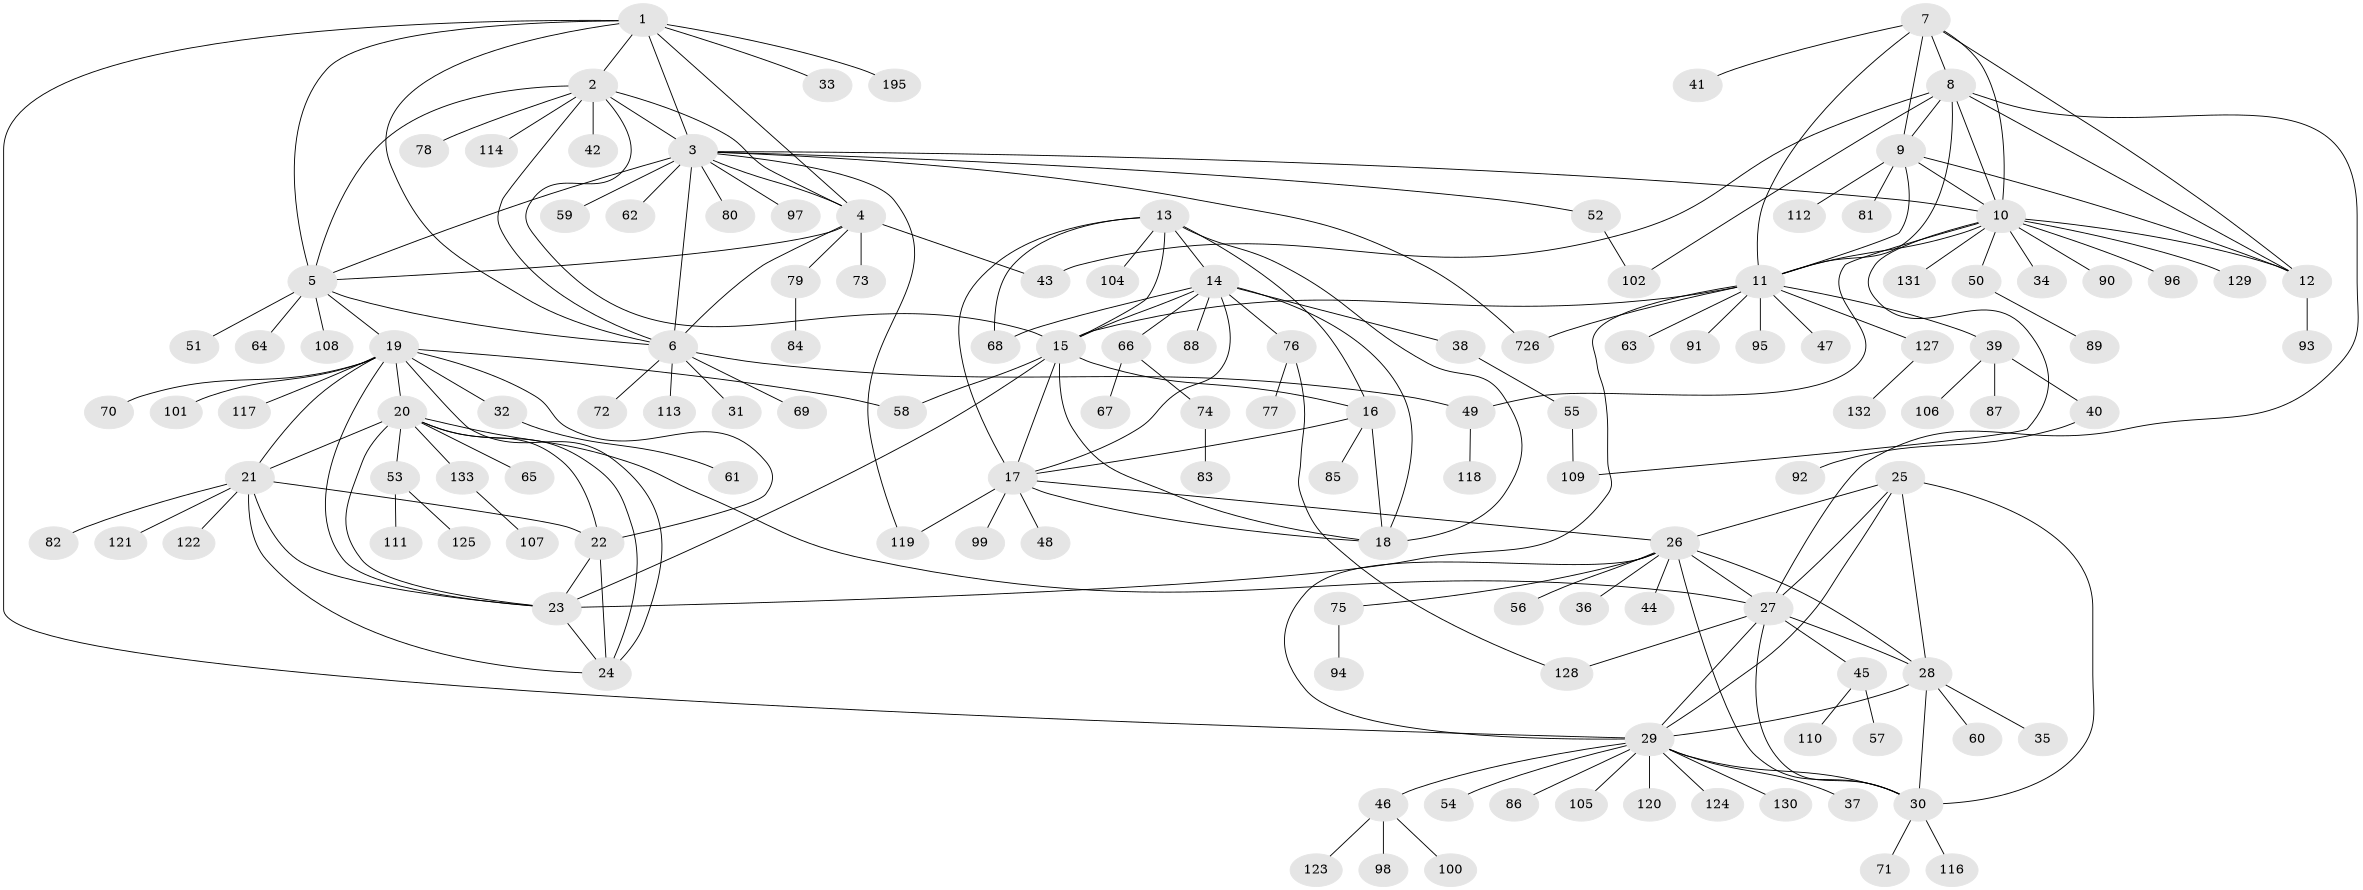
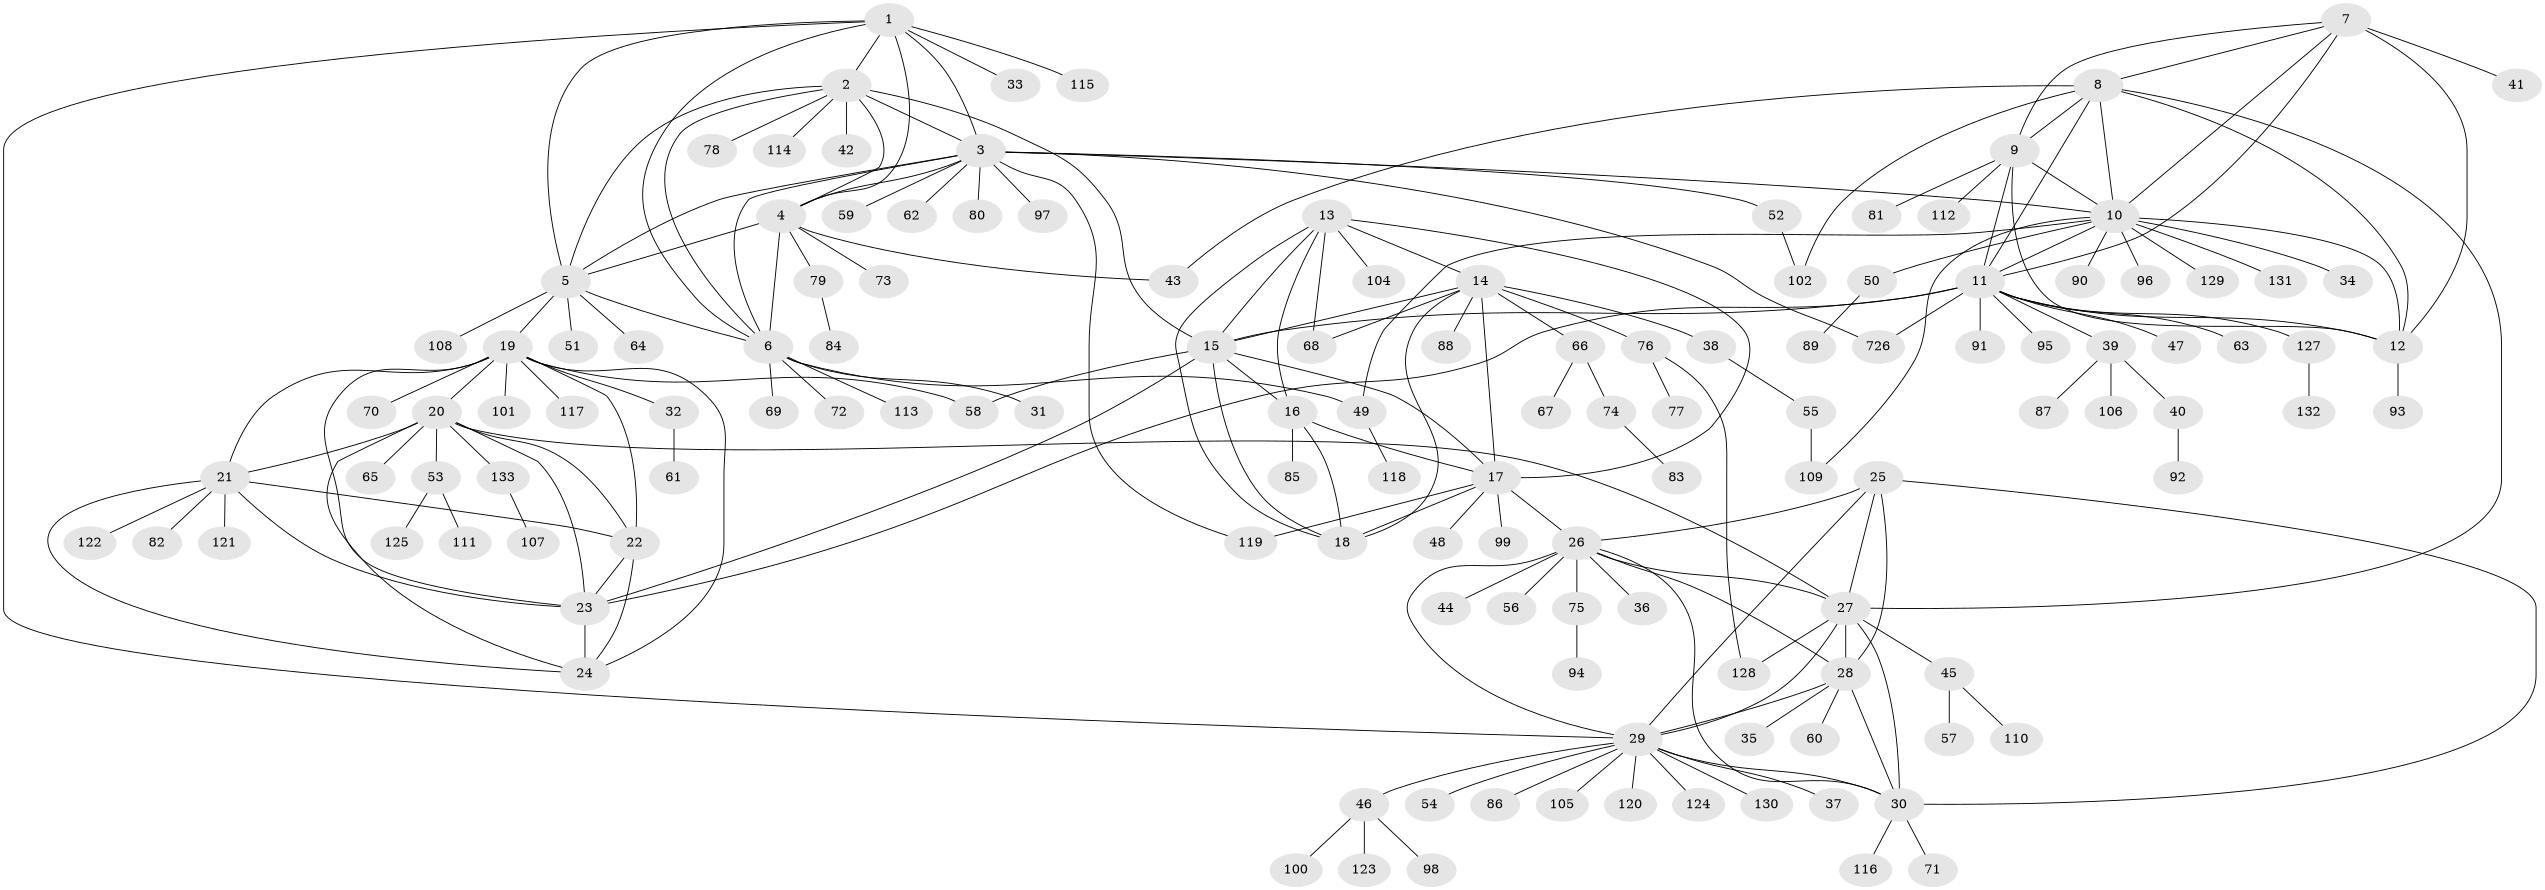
node "195": label "195" -> "115"
edge "11" -- "12": added
